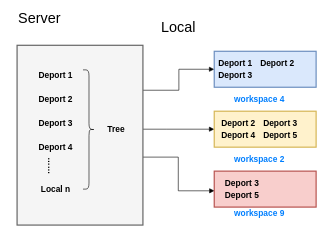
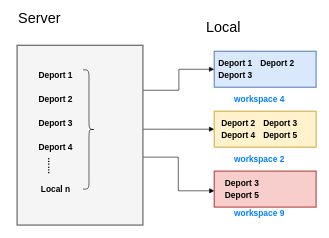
node "Local": moved (179, 27) -> (224, 27)
node "Tree": removed
